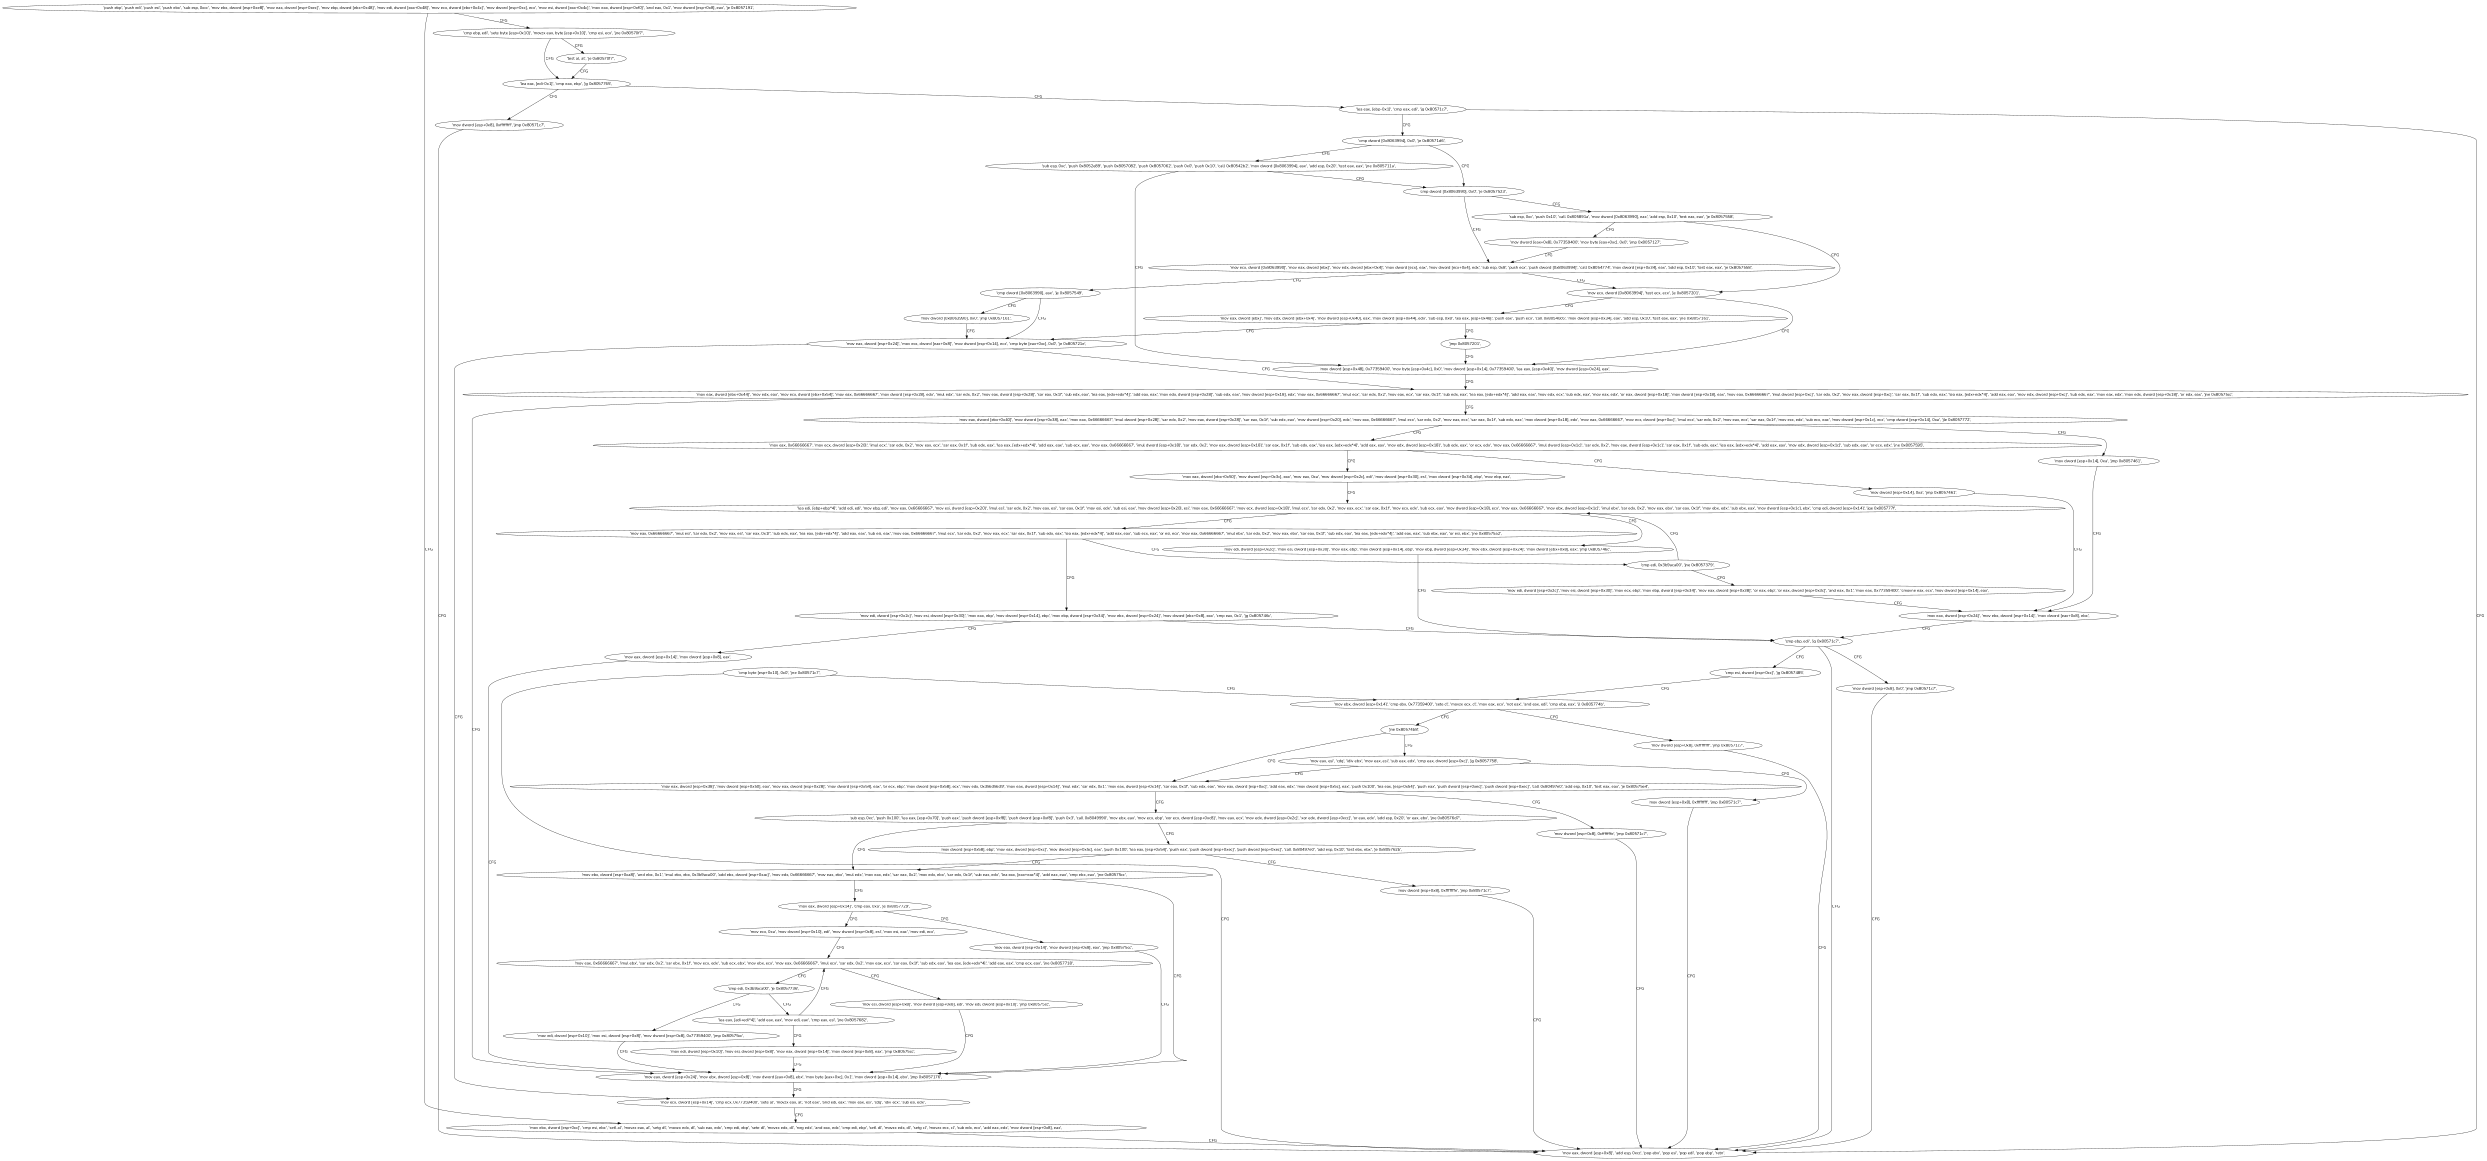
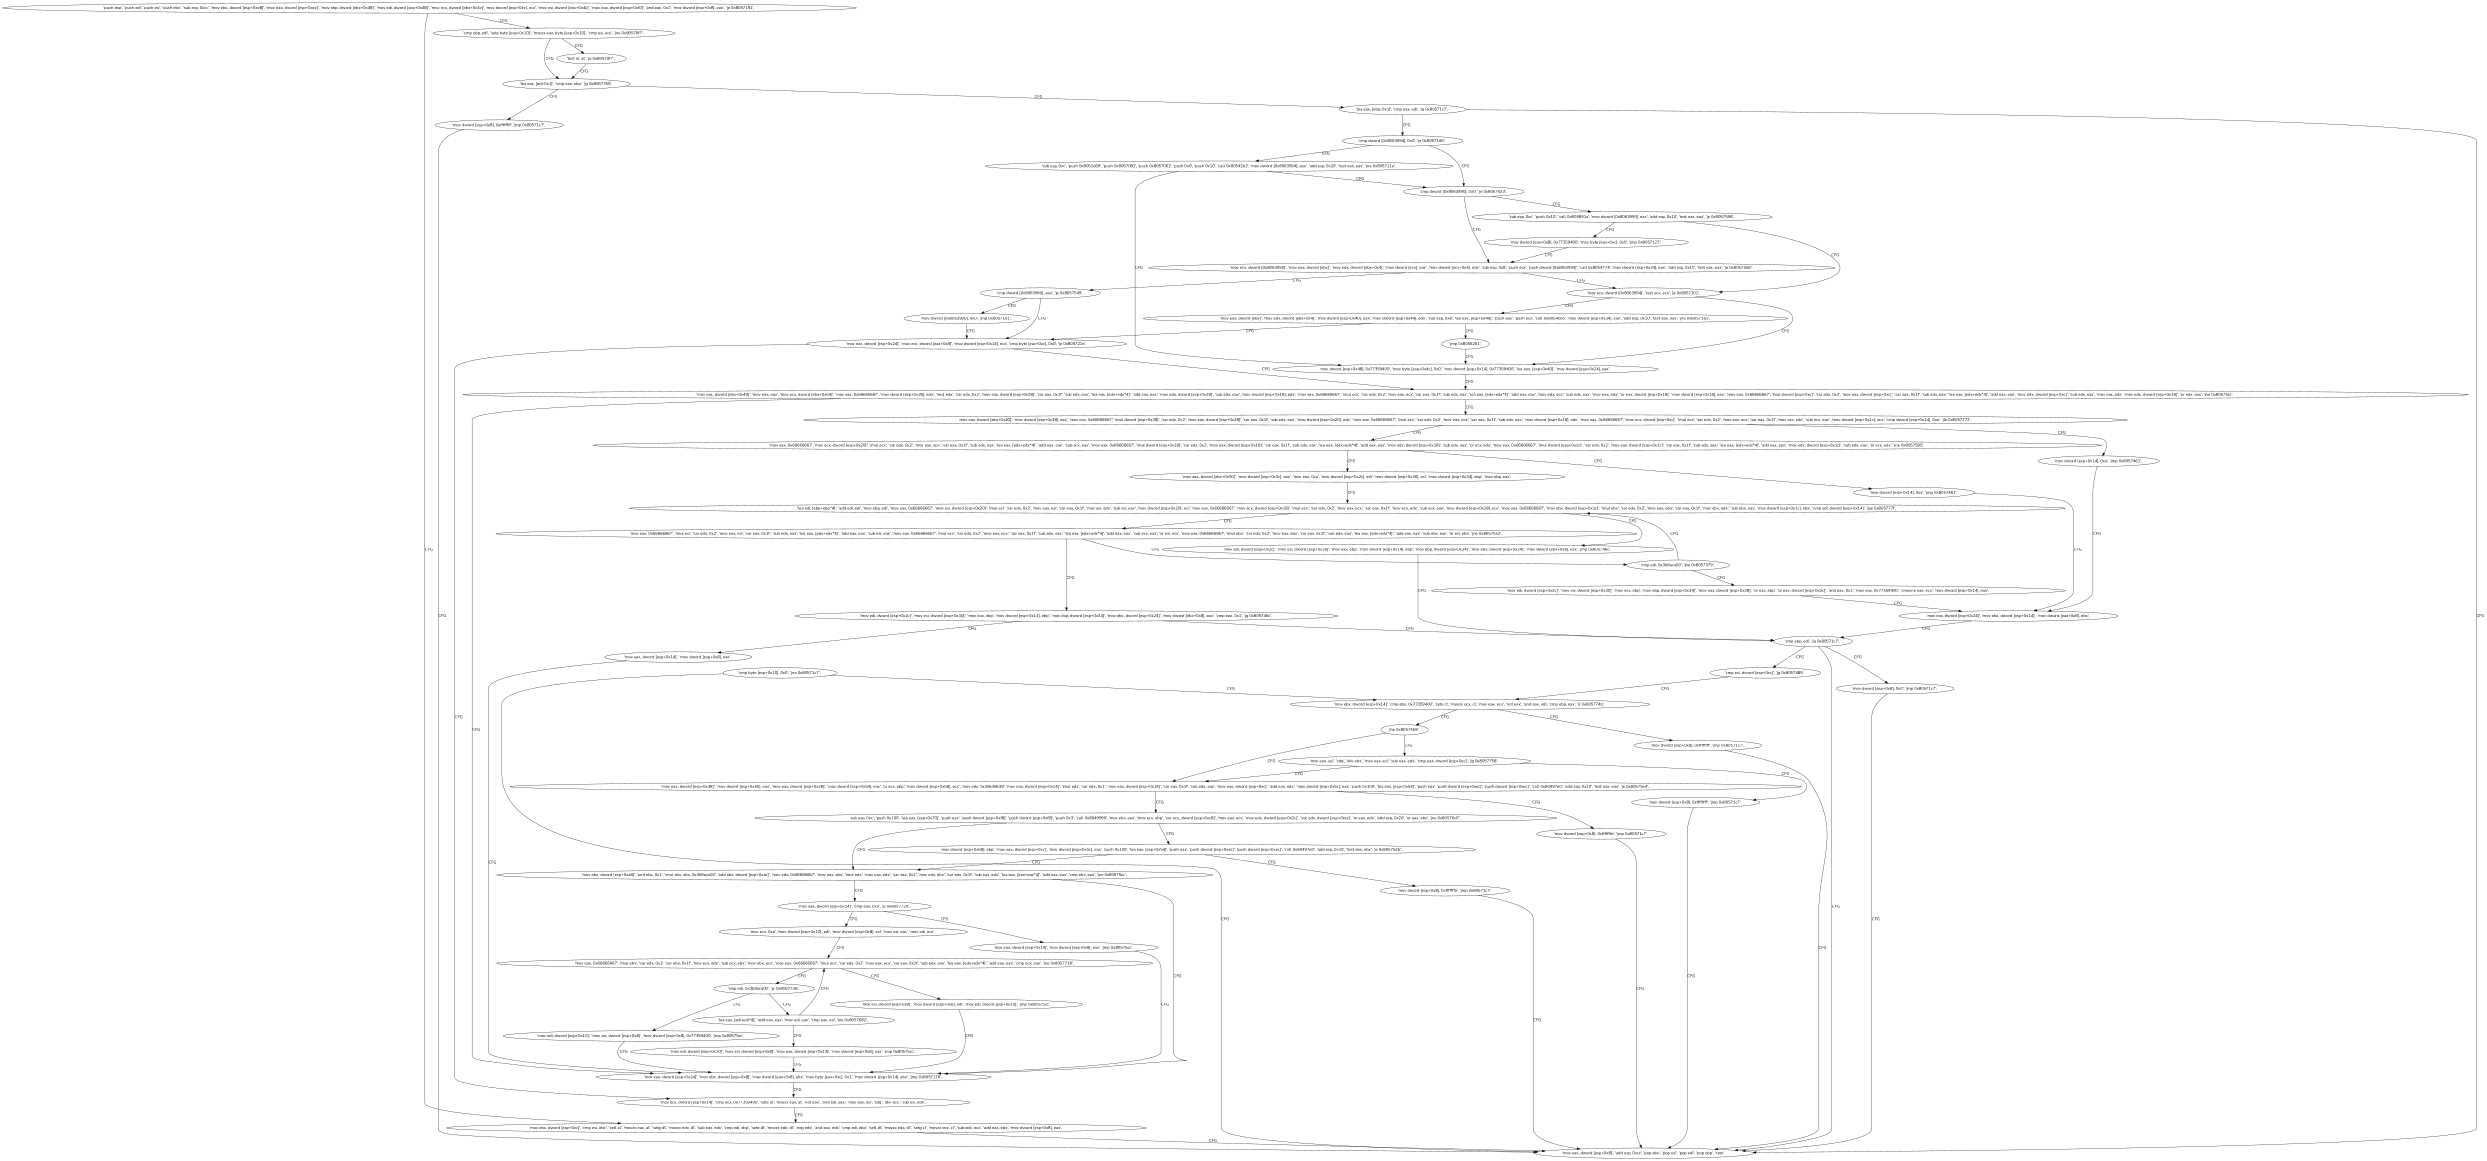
node "'jmp 0x8057201',": label "'jmp 0x8057201'," -> "'jmp 0x8056201',"
